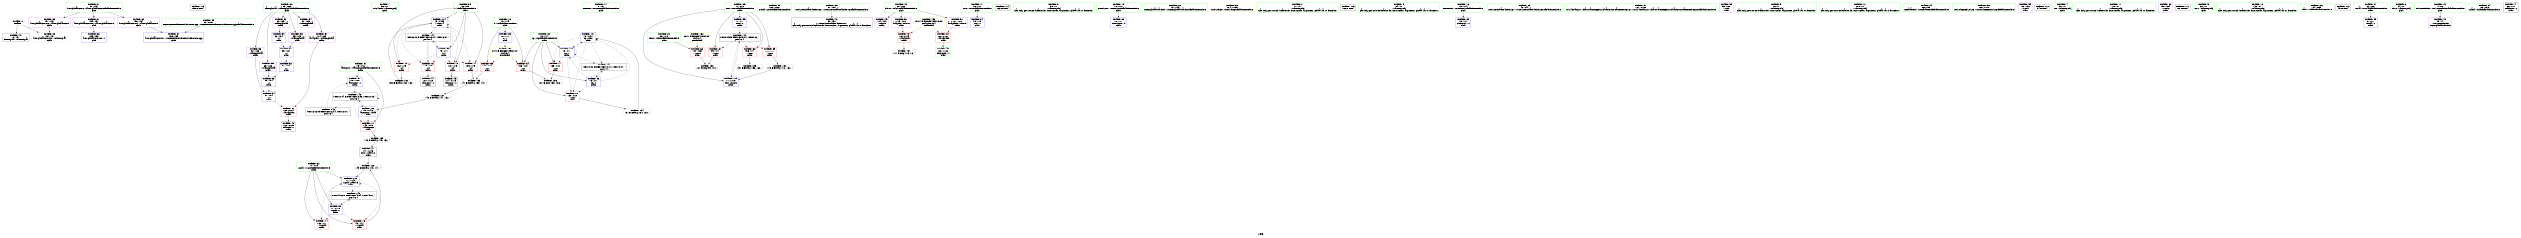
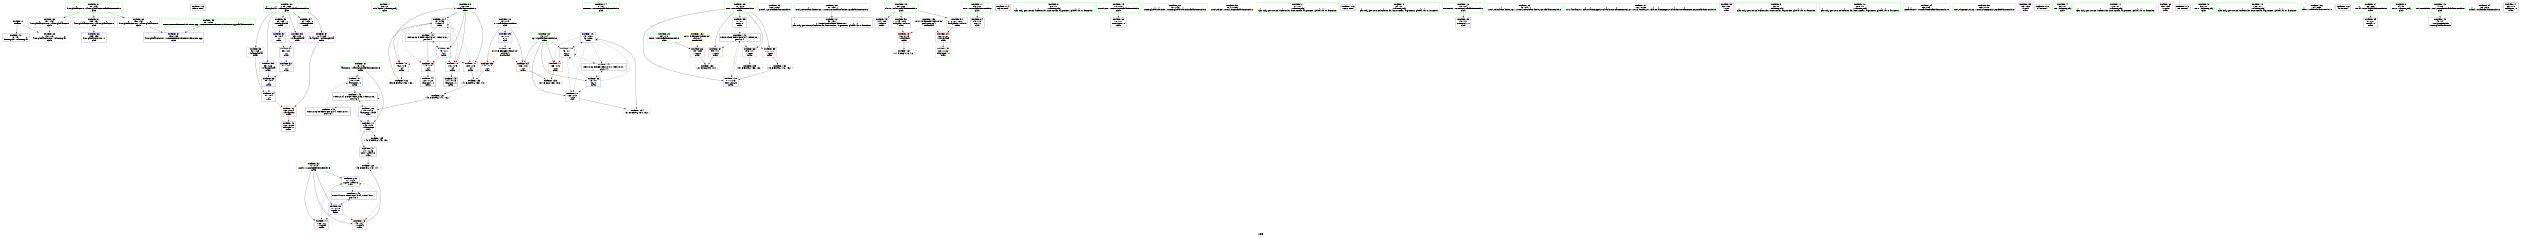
edge "NodeID: 134" -> "NodeID: 101": reversed
edge "NodeID: 129" -> "NodeID: 47": now "NodeID: 72" -> "NodeID: 47"
edge "NodeID: 128" -> "NodeID: 103": removed
